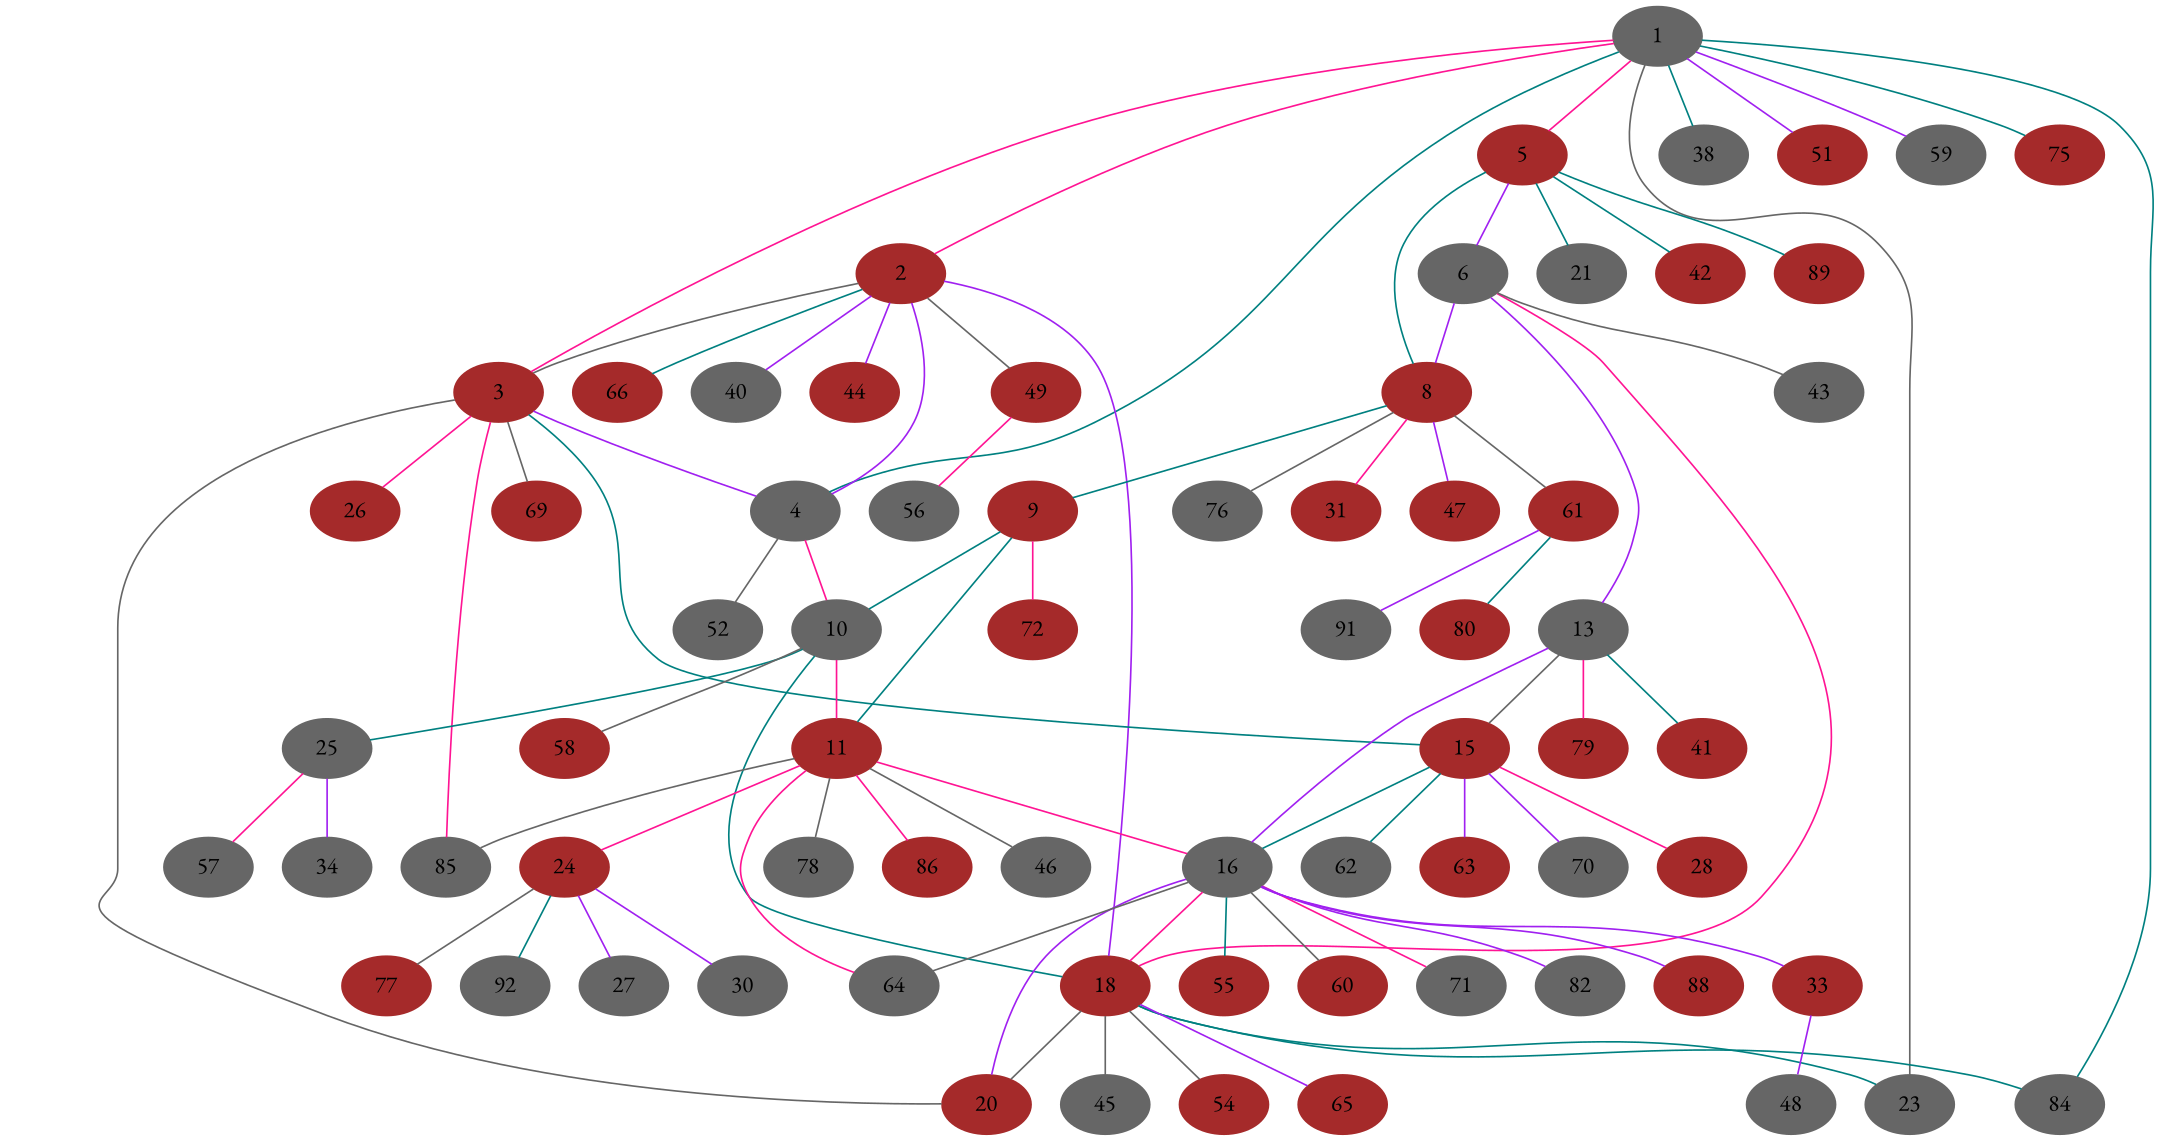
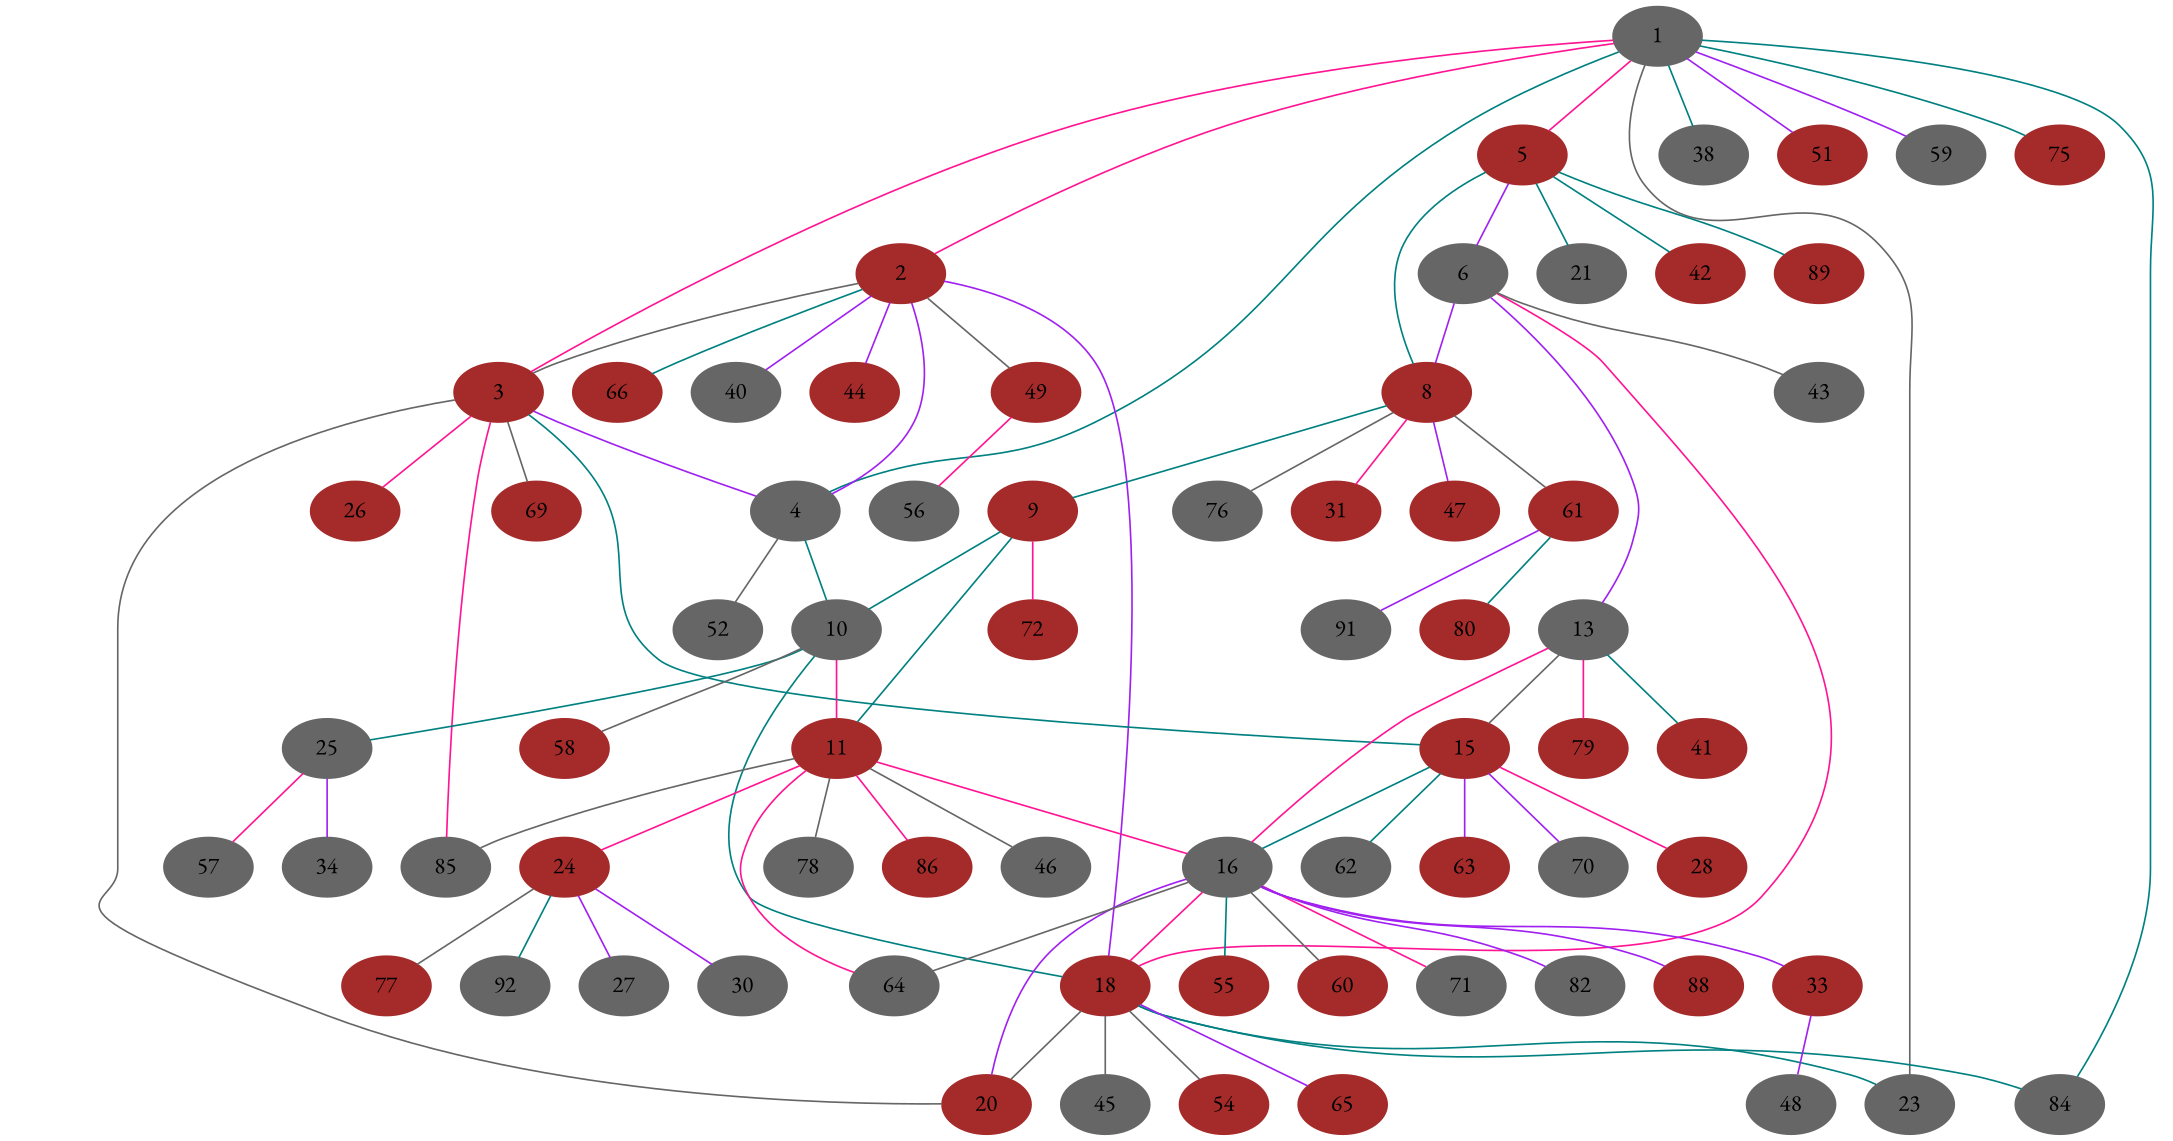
edge "4" -- "10": color deeppink -> teal
edge "13" -- "16": color purple -> deeppink
